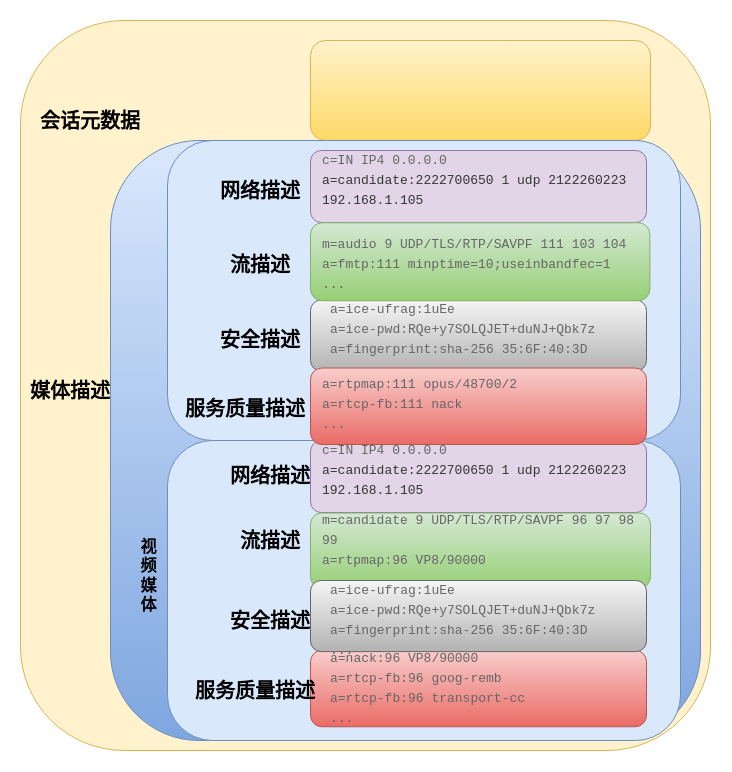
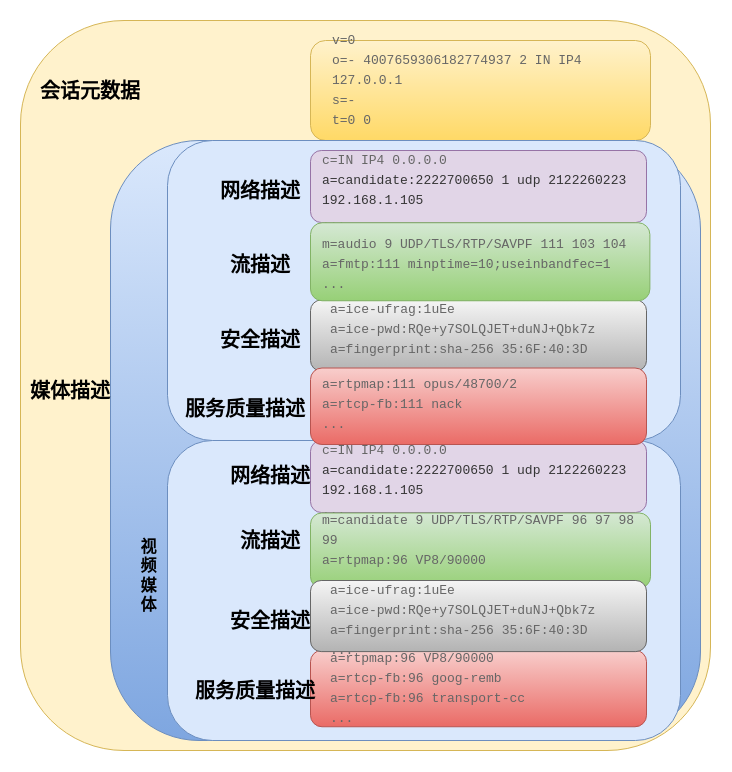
node "v=0 o=- 4007659306182774937 2 IN IP4 127.0.0.1 s=- t=0 0 ...": added
node "会话元数据": moved (91, 121) -> (91, 91)
node "a=nack:96 VP8/90000 a=rtcp-fb:96 goog-remb a=rtcp-fb:96 transport-cc ...": label "a=nack:96 VP8/90000 a=rtcp-fb:96 goog-remb a=rtcp-fb:96 transport-cc ..." -> "a=rtpmap:96 VP8/90000 a=rtcp-fb:96 goog-remb a=rtcp-fb:96 transport-cc ..."
